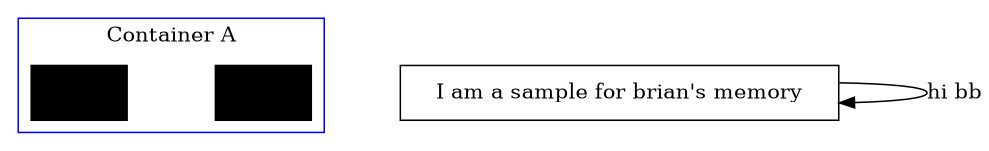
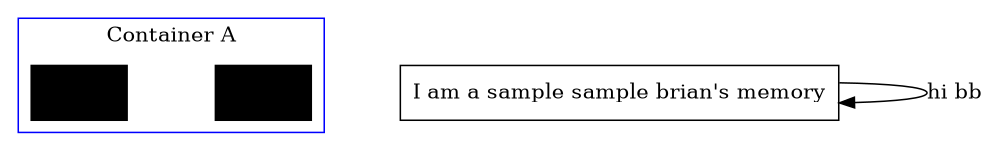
node "I am a sample for brian's memory": label "I am a sample for brian's memory" -> "I am a sample sample brian's memory"
